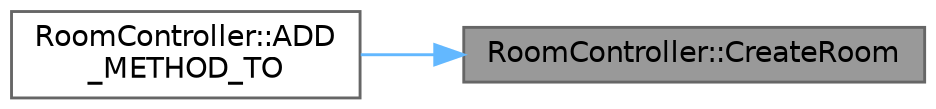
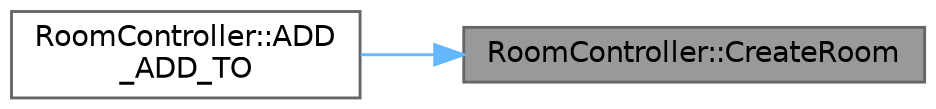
node "RoomController::ADD _METHOD_TO": label "RoomController::ADD _METHOD_TO" -> "RoomController::ADD _ADD_TO"
